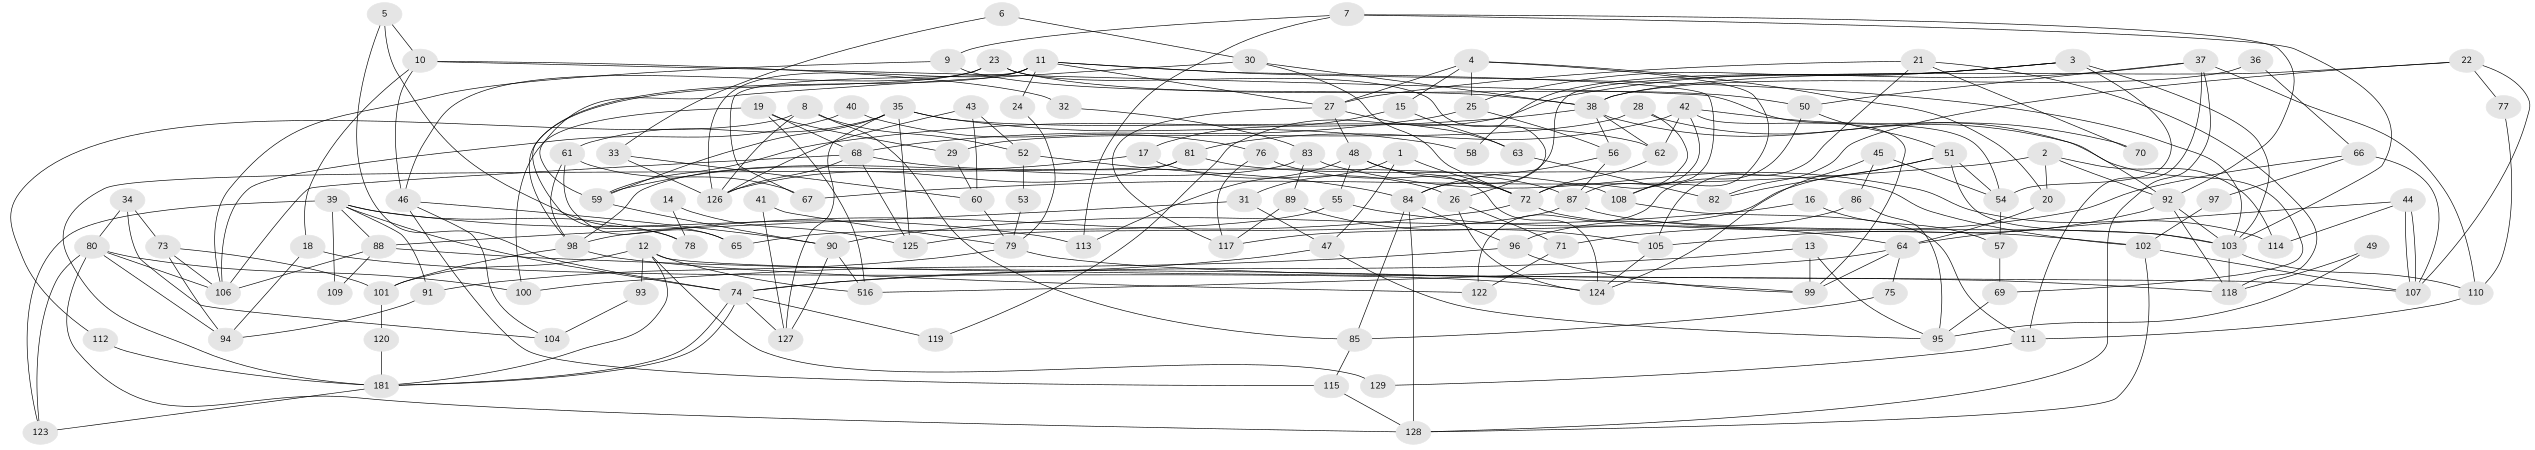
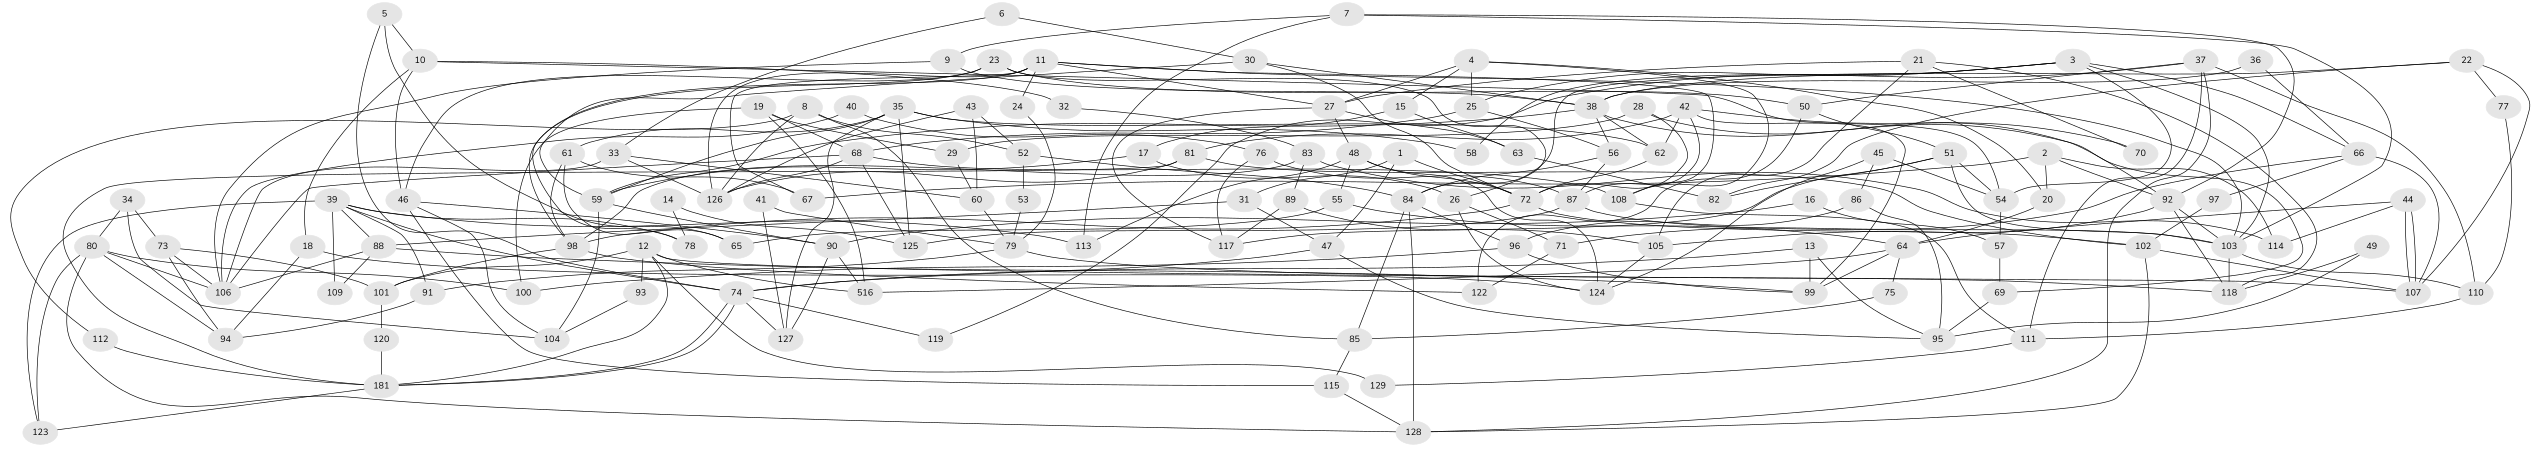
edge "3" -- "66": added
edge "33" -- "106": added
edge "59" -- "104": added
